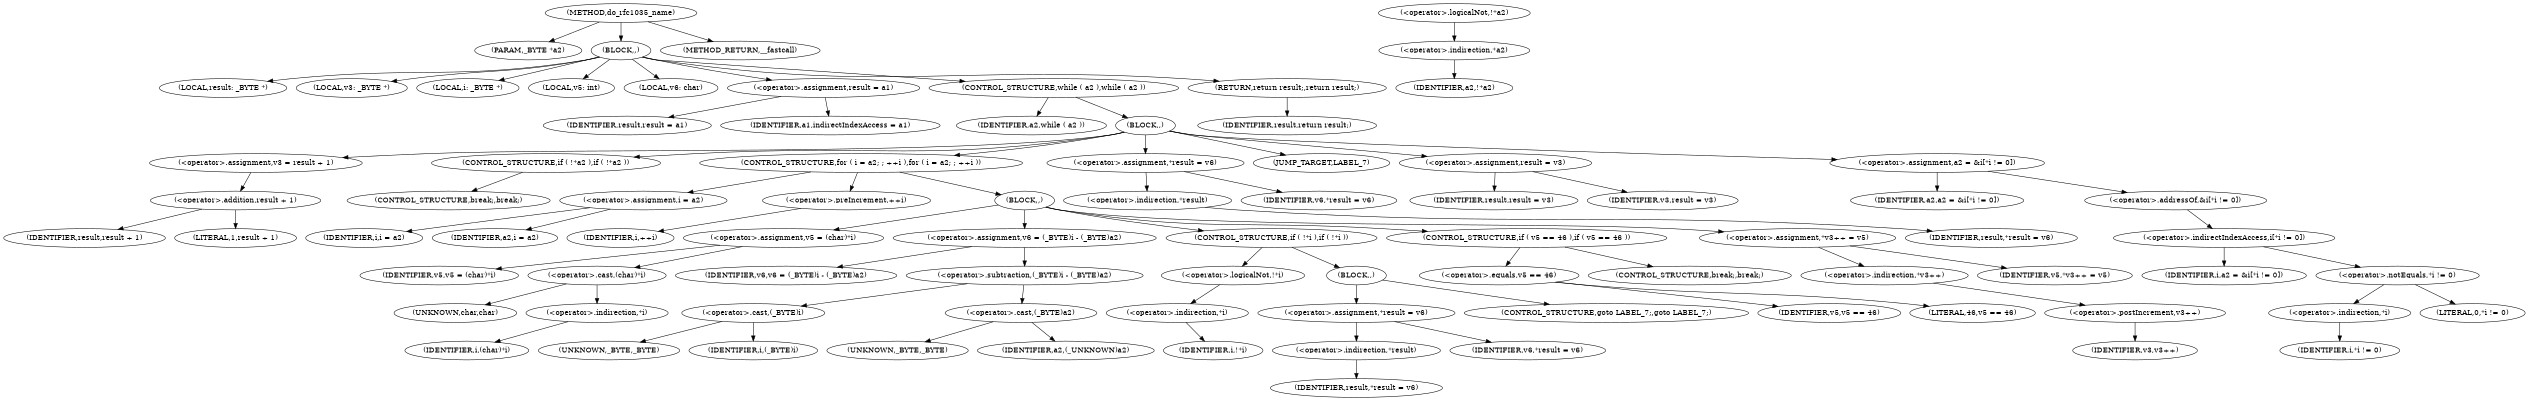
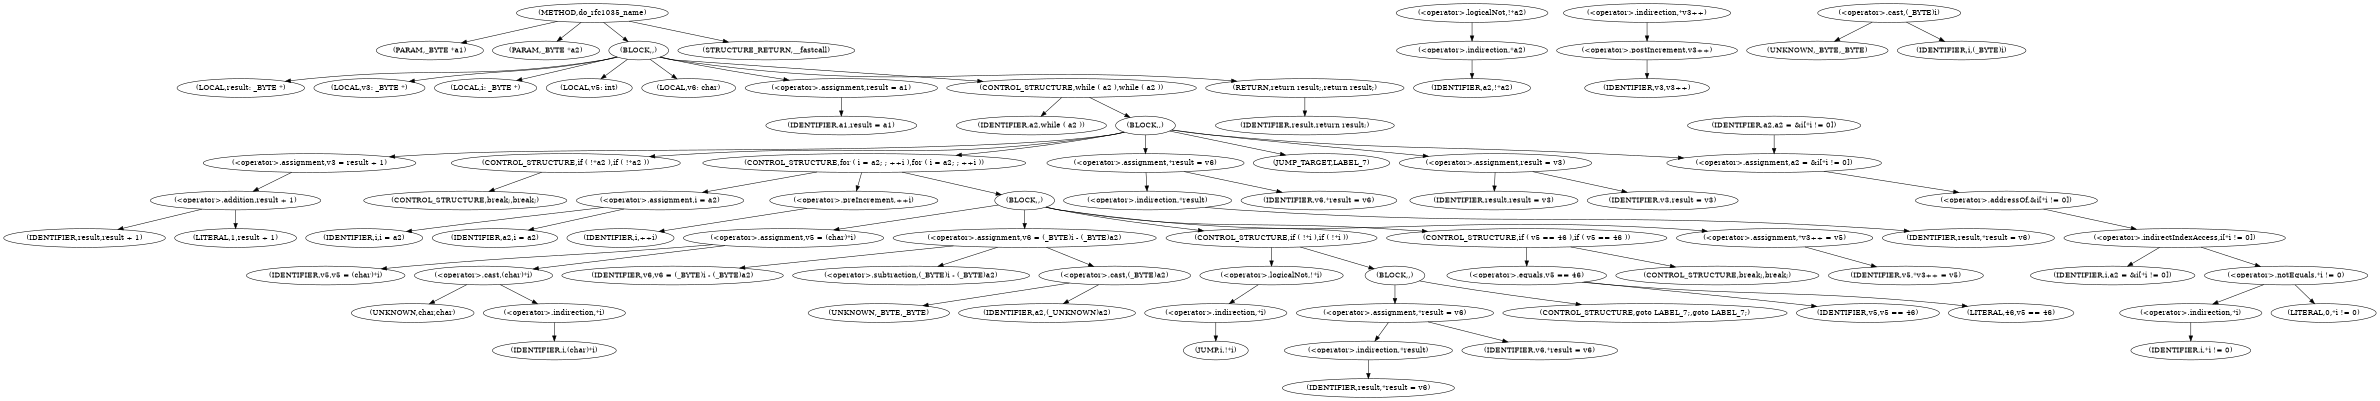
node "(PARAM,_BYTE *a1)": added
node "(METHOD_RETURN,__fastcall)": label "(METHOD_RETURN,__fastcall)" -> "(STRUCTURE_RETURN,__fastcall)"
node "(IDENTIFIER,result,result = a1)": removed
node "(IDENTIFIER,a1,indirectIndexAccess = a1)": label "(IDENTIFIER,a1,indirectIndexAccess = a1)" -> "(IDENTIFIER,a1,result = a1)"
edge "(<operator>.assignment,a2 = &i[*i != 0])" -> "(IDENTIFIER,a2,a2 = &i[*i != 0])": reversed
edge "(<operator>.assignment,*v3++ = v5)" -> "(<operator>.indirection,*v3++)": removed
edge "(<operator>.subtraction,(_BYTE)i - (_BYTE)a2)" -> "(<operator>.cast,(_BYTE)a2)": now "(<operator>.assignment,v6 = (_BYTE)i - (_BYTE)a2)" -> "(<operator>.cast,(_BYTE)a2)"
edge "(<operator>.subtraction,(_BYTE)i - (_BYTE)a2)" -> "(<operator>.cast,(_BYTE)i)": removed
node "(IDENTIFIER,i,!*i)": label "(IDENTIFIER,i,!*i)" -> "(JUMP,i,!*i)"
